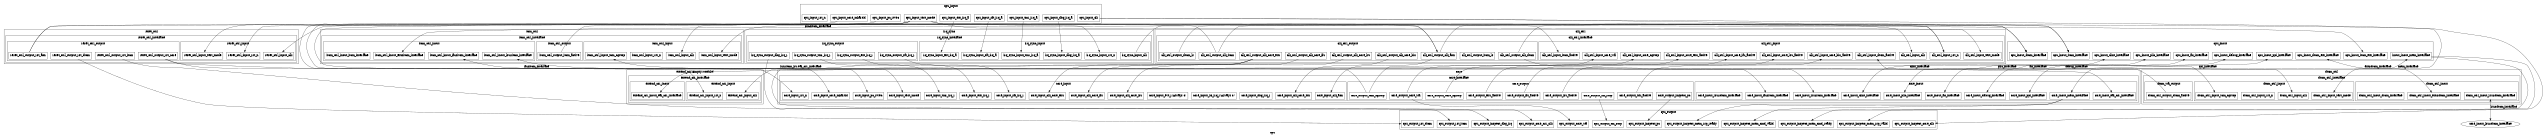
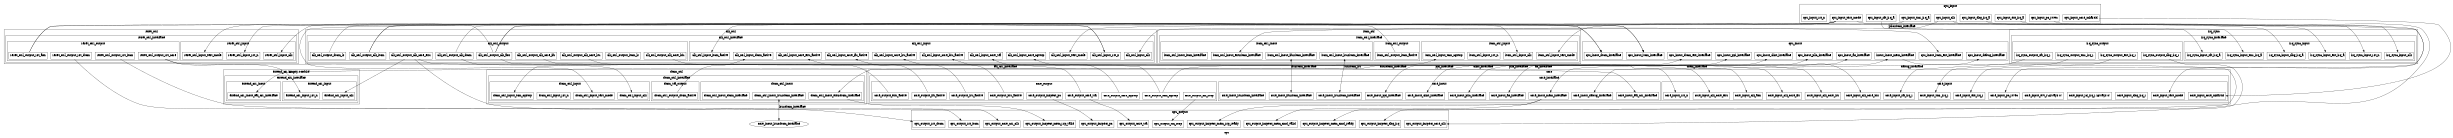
edge "irq_sync_input_clk" -> "clk_ctrl_output_clk_aon": reversed
edge "inout_inout_mem_interface" -> "cpu_output_inspect_mem_rsp_valid": now "dtcm_ctrl_inout_ext2dtcm_interface" -> "cpu_output_inspect_mem_rsp_valid"
